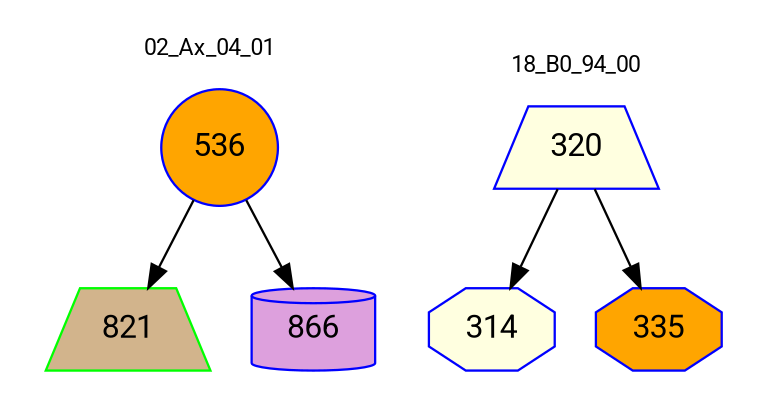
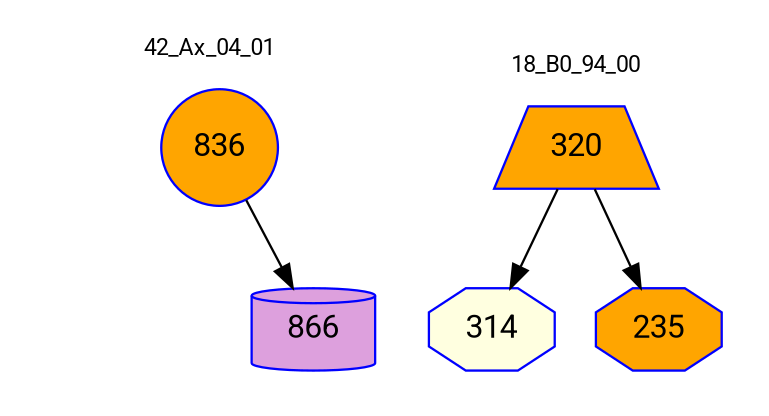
cluster "02_Ax_04_01": label "02_Ax_04_01" -> "42_Ax_04_01"
node "536": label "536" -> "836"
node "320": fillcolor lightyellow -> orange
node "821": removed
node "335": label "335" -> "235"
